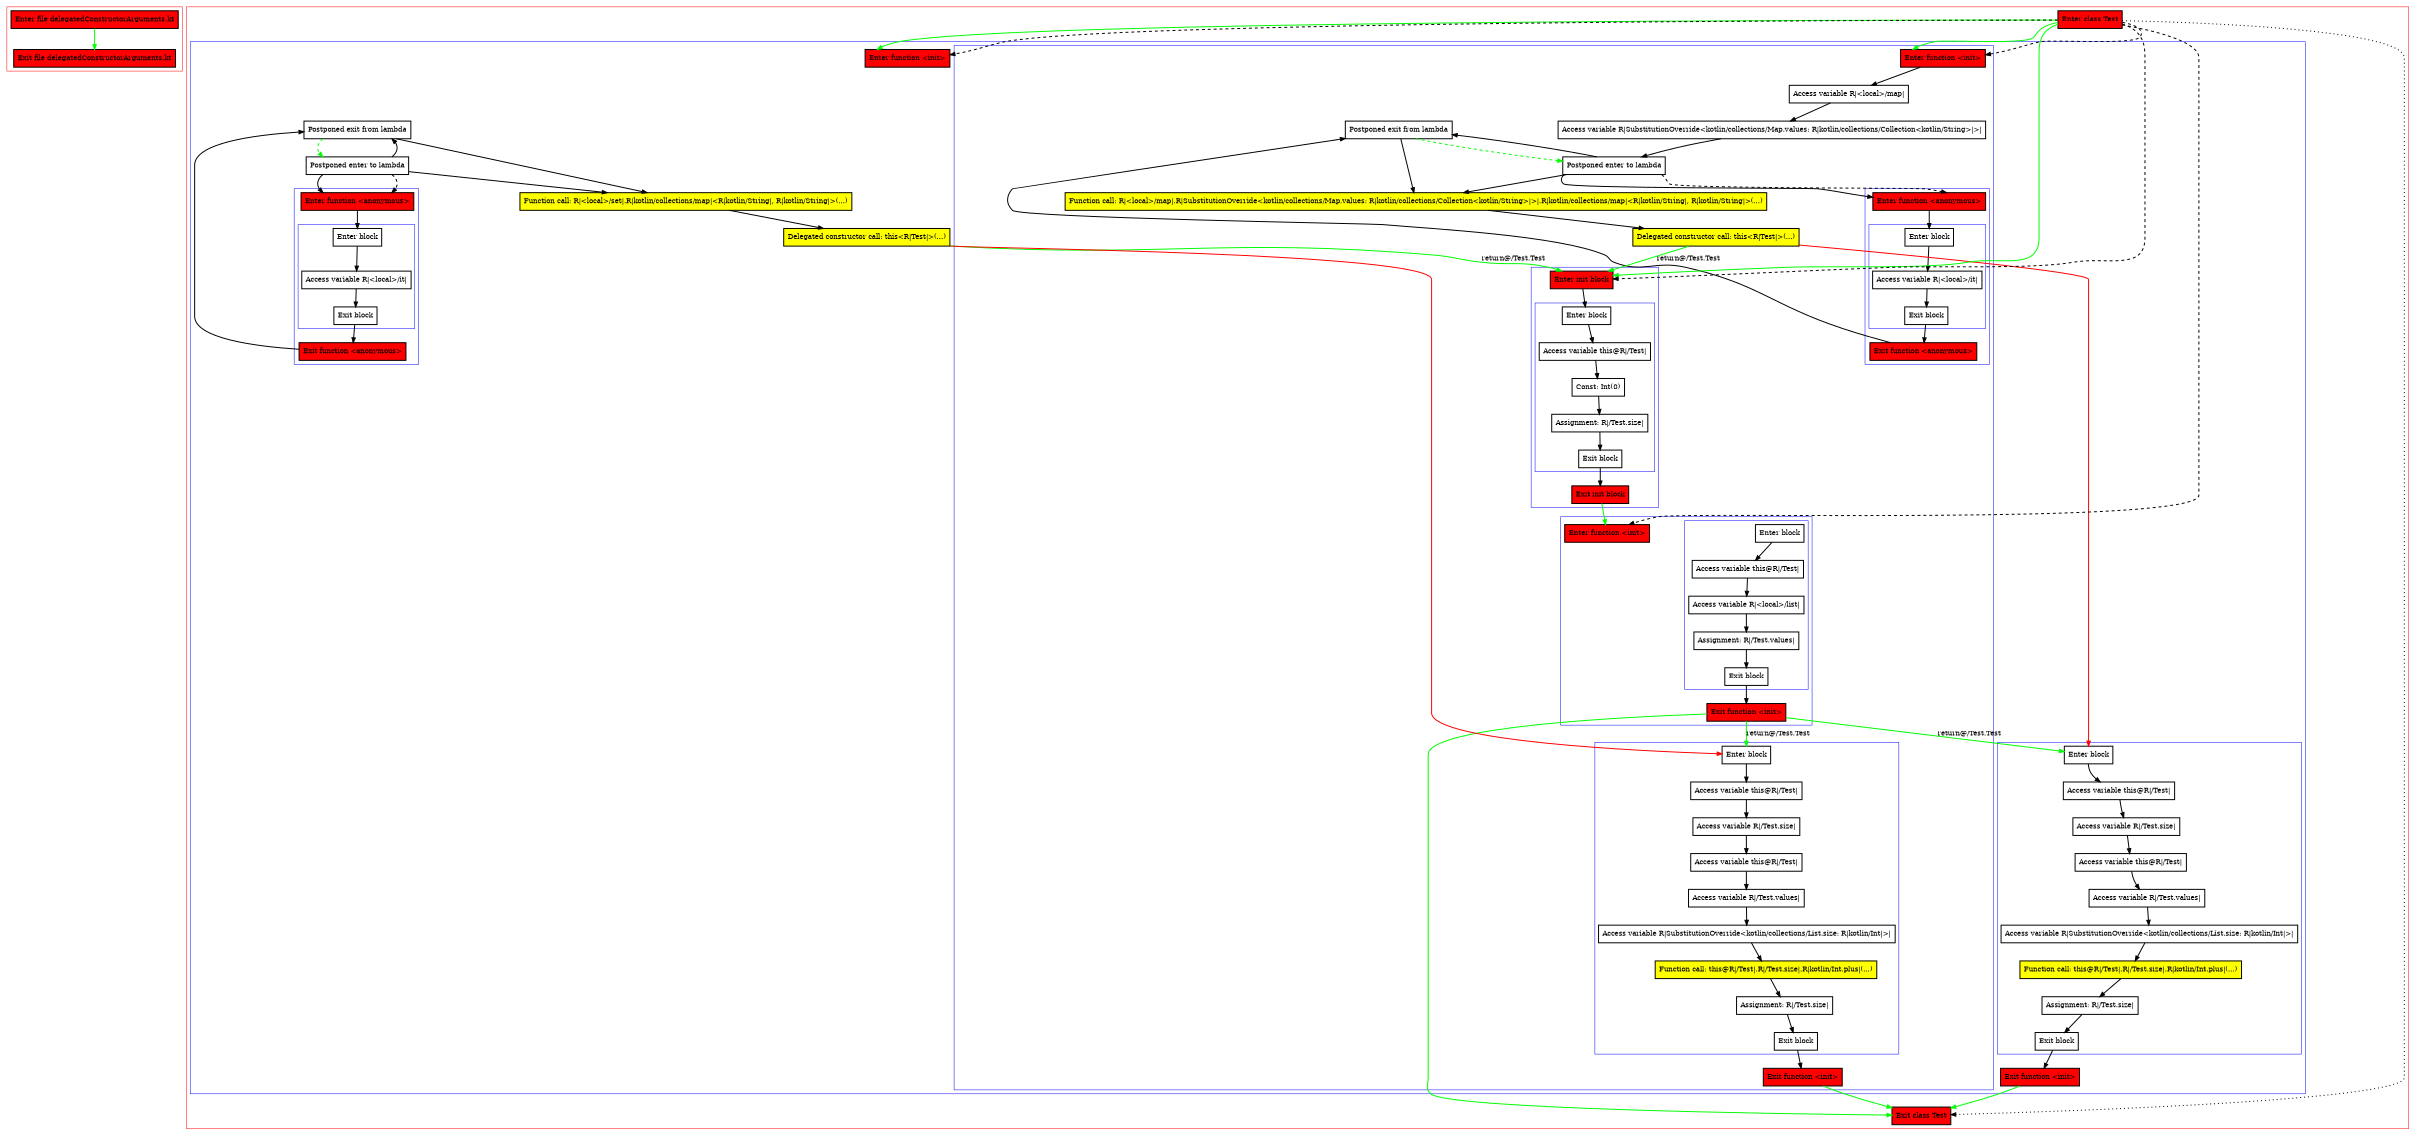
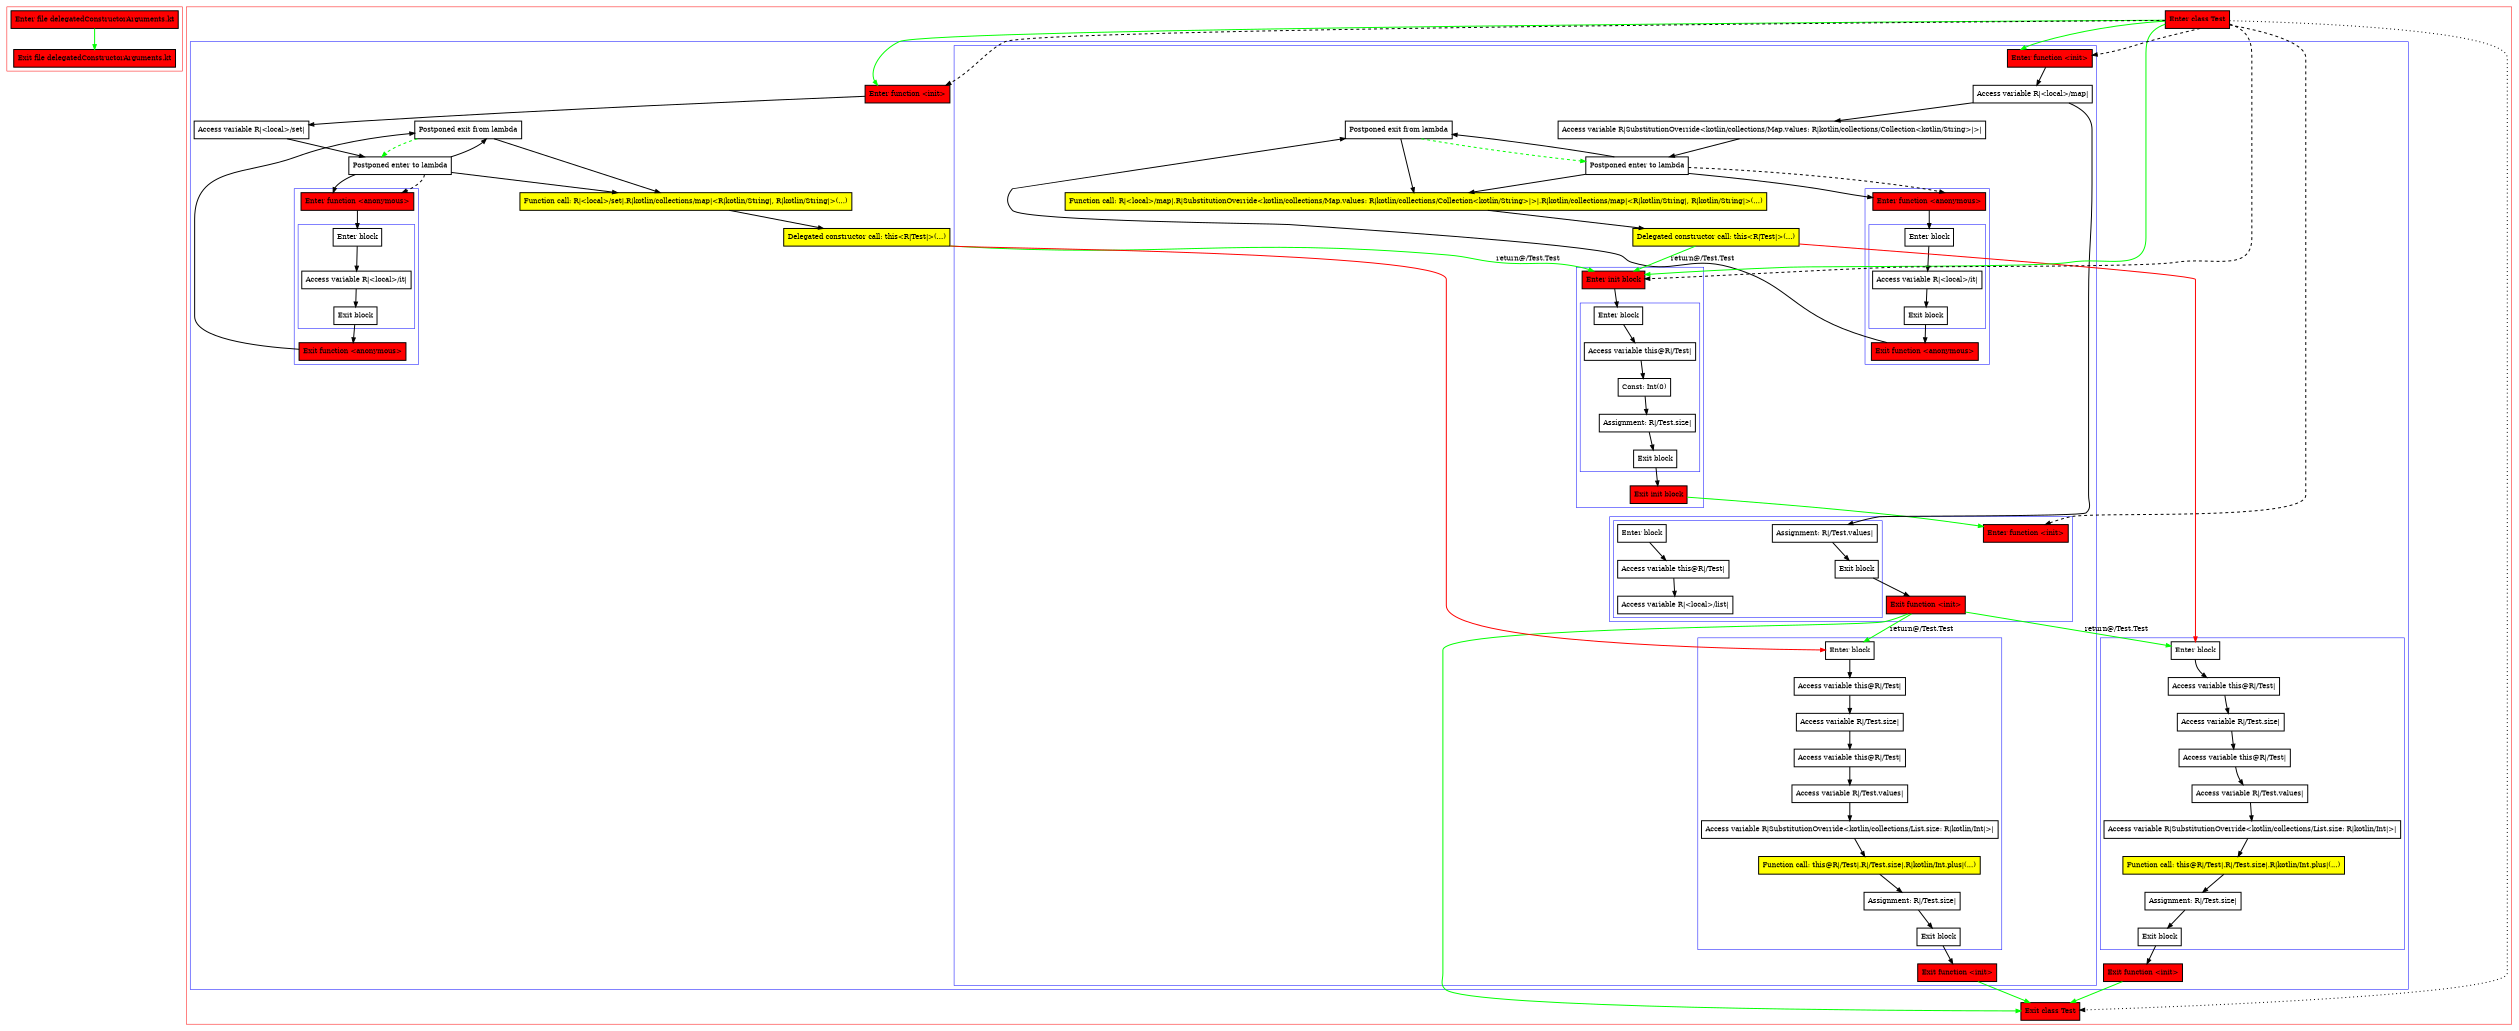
node "Access variable R|<local>/set|": added
edge "Access variable R|<local>/list|" -> "Assignment: R|/Test.values|": now "Access variable R|<local>/map|" -> "Assignment: R|/Test.values|"
